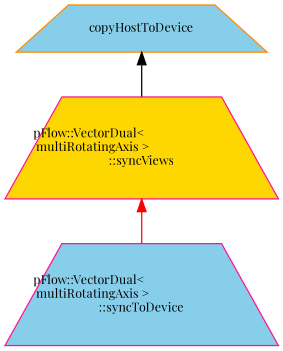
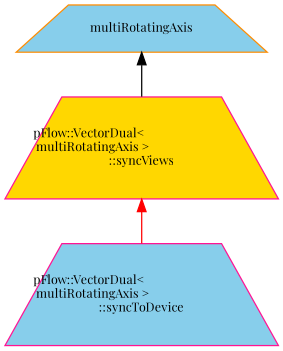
node "copyHostToDevice": label "copyHostToDevice" -> "multiRotatingAxis"
